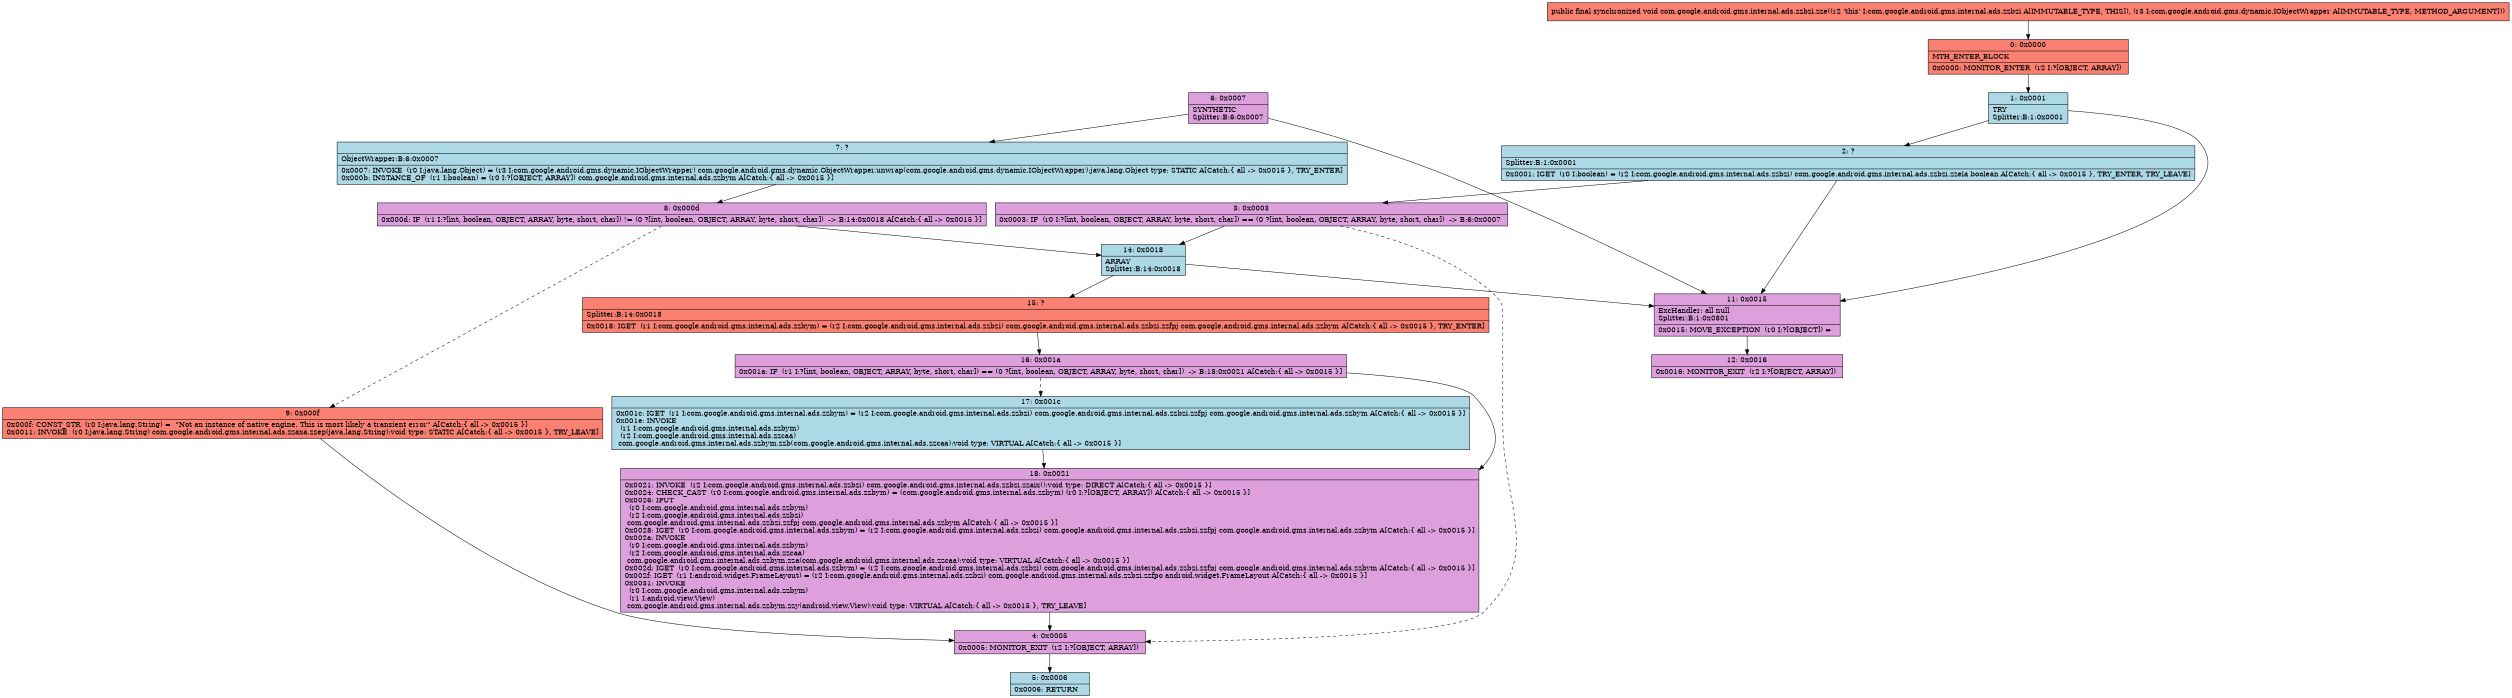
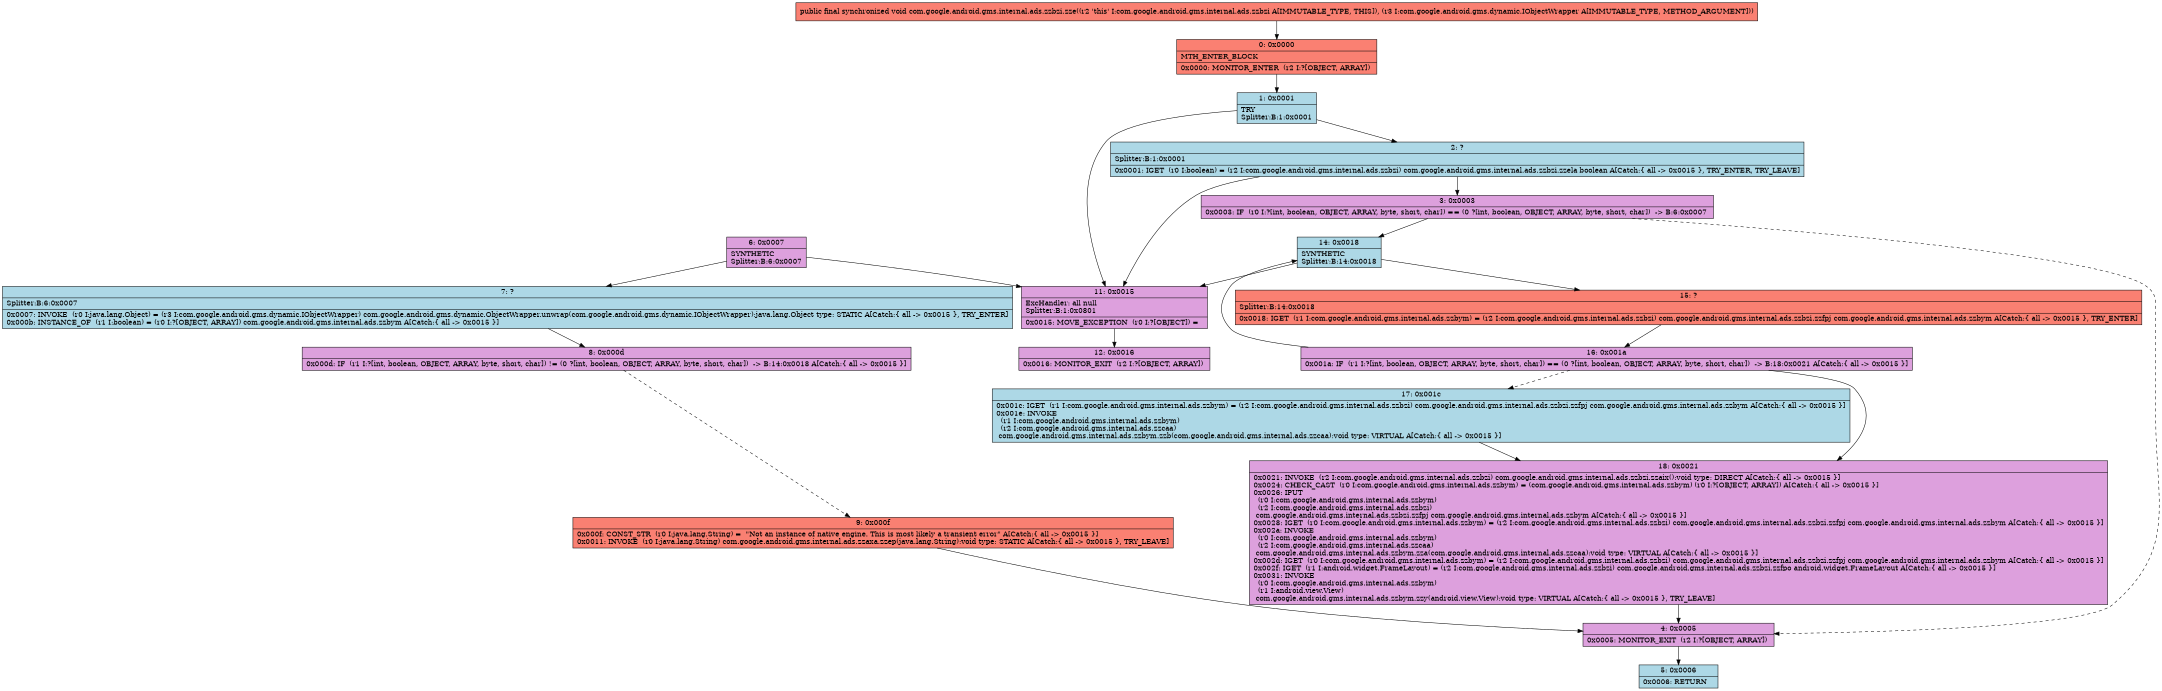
node "7: ?": text "ObjectWrapper:B:6:0x0007" -> "Splitter:B:6:0x0007"
edge "8: 0x000d" -> "14: 0x0018": now "16: 0x001a" -> "14: 0x0018"
node "14: 0x0018": text "ARRAY" -> "SYNTHETIC"
